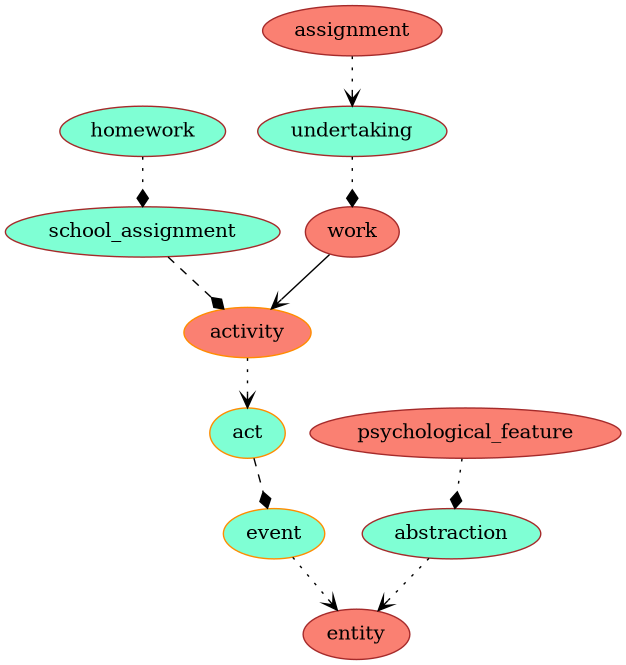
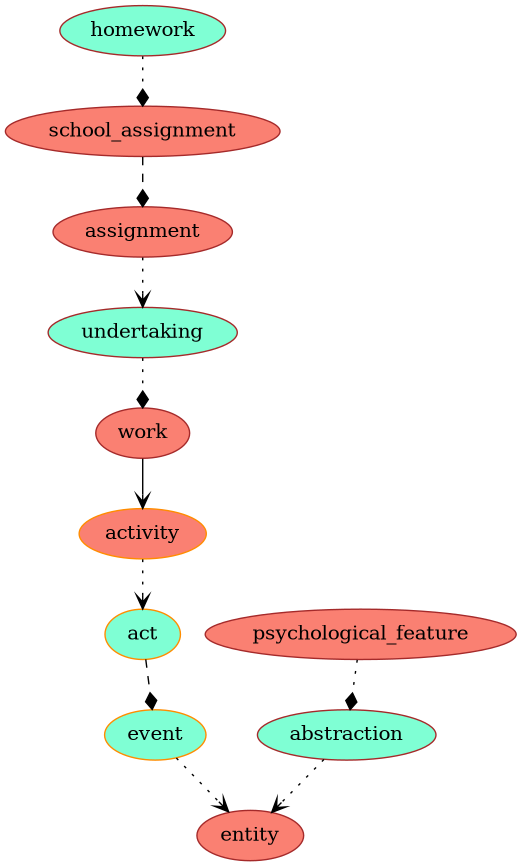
node "school_assignment": fillcolor aquamarine -> salmon
edge "school_assignment" -> "activity": now "school_assignment" -> "assignment"
